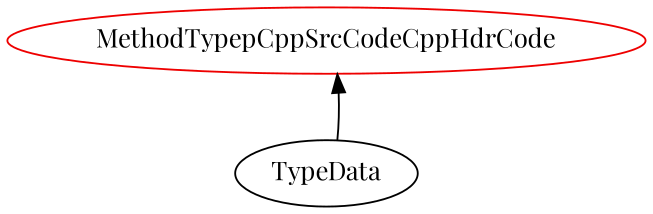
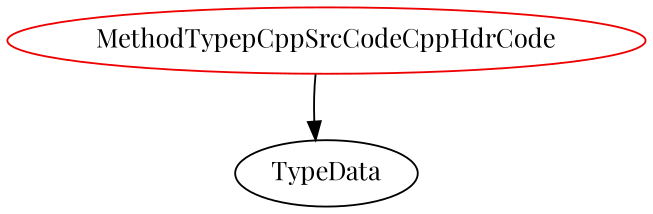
edge "TypeData" -> "MethodTypepCppSrcCodeCppHdrCode": reversed
